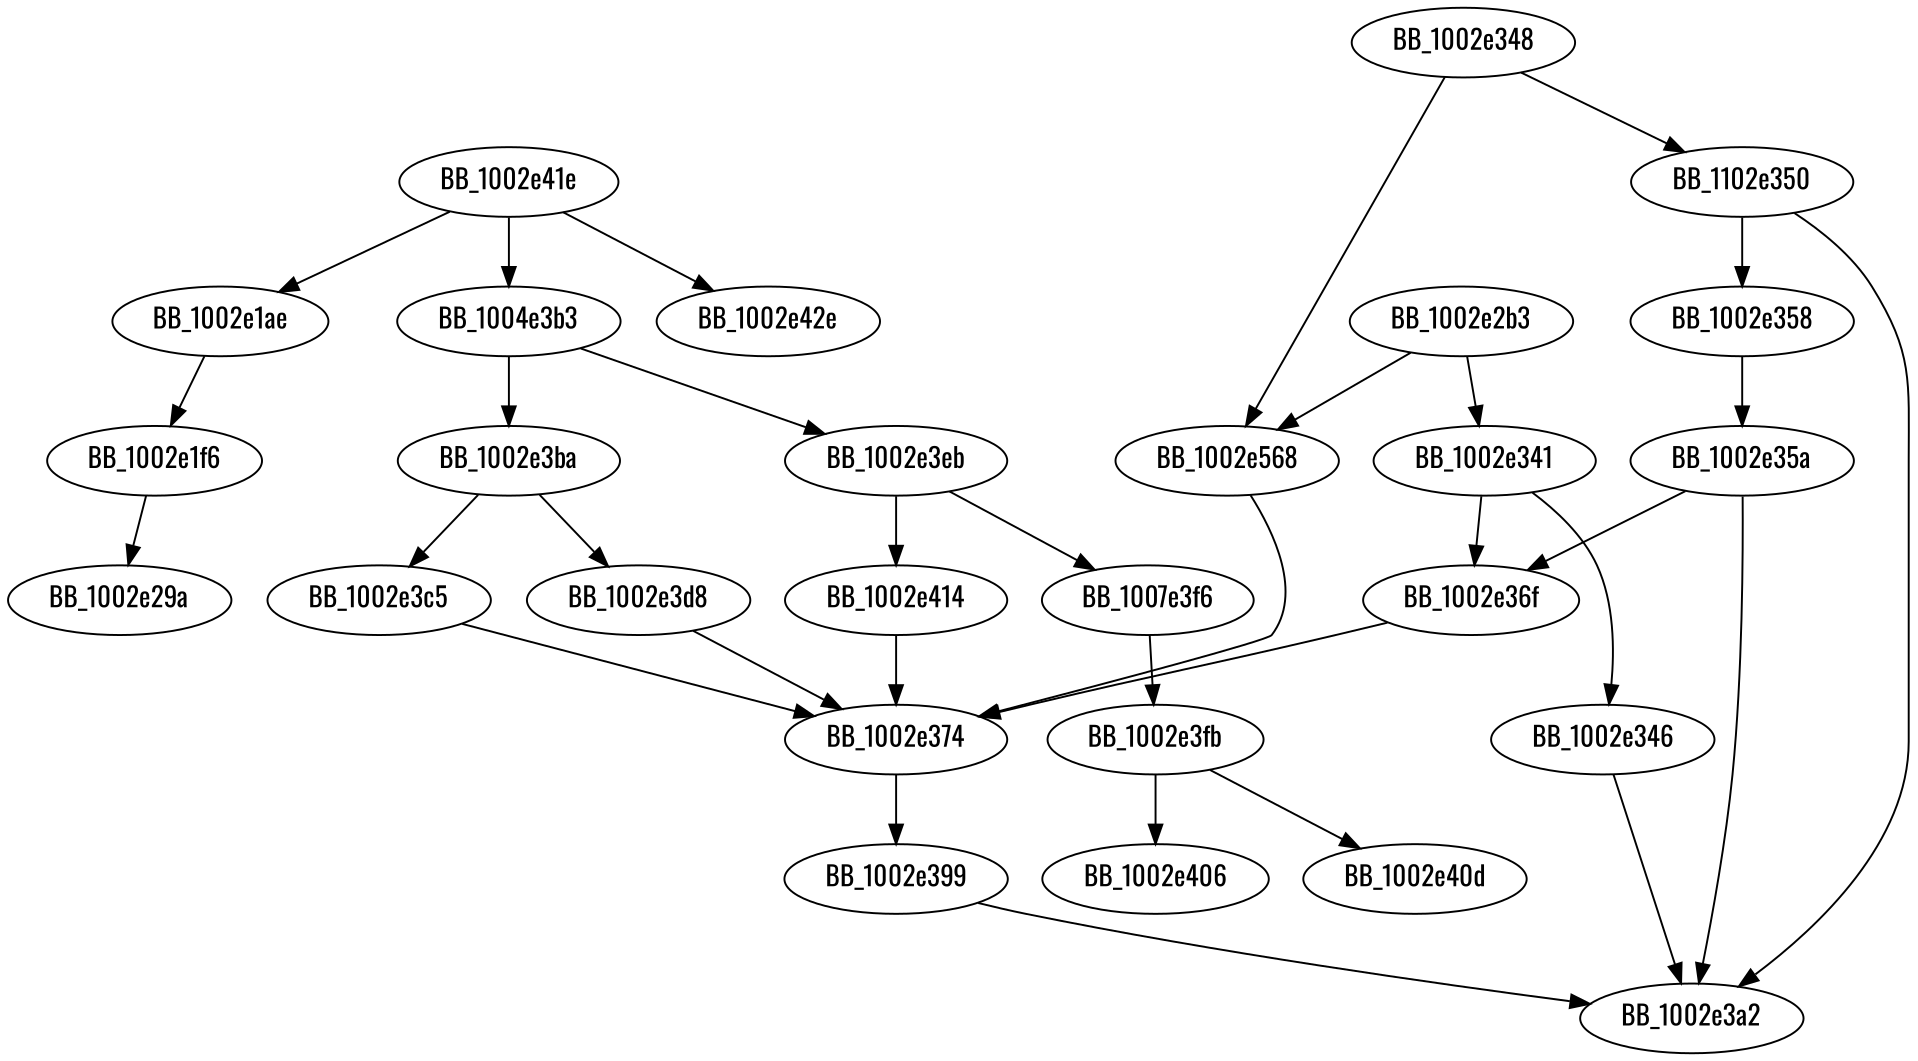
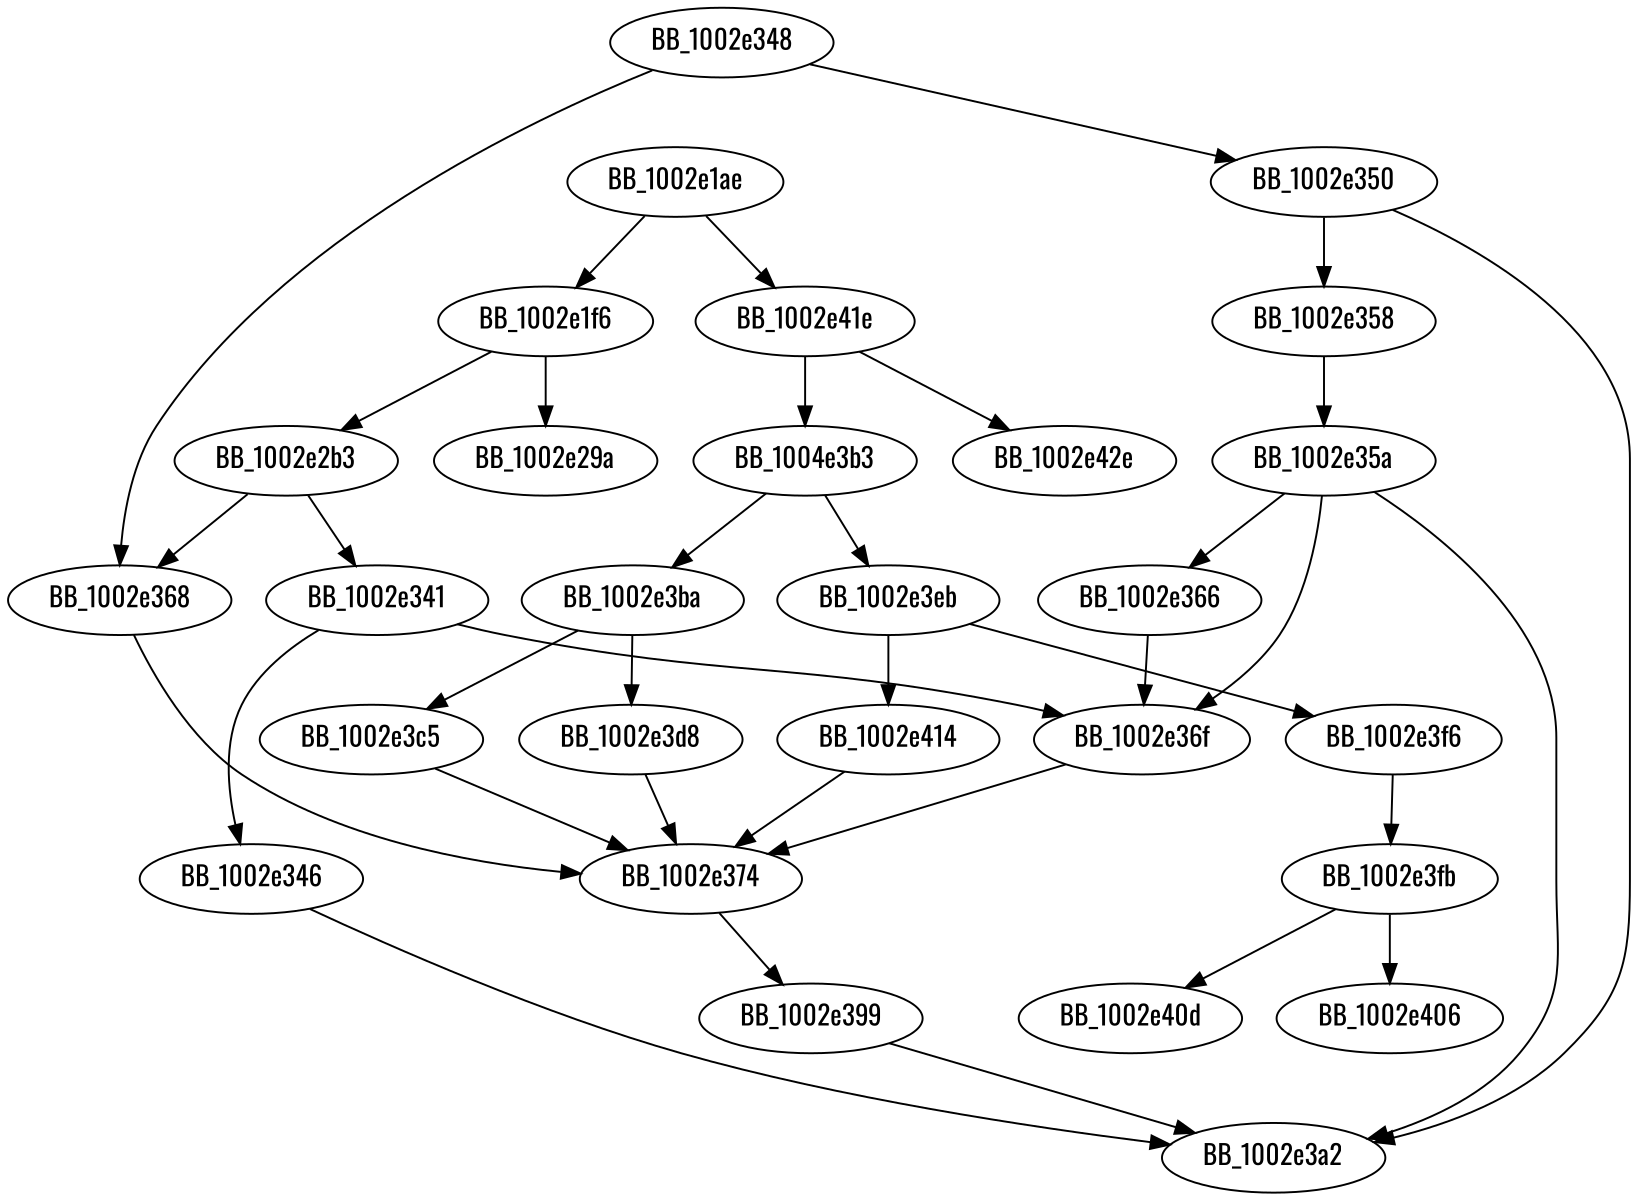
node "BB_1102e350": label "BB_1102e350" -> "BB_1002e350"
edge "BB_1002e41e" -> "BB_1002e1ae": reversed
edge "BB_1002e1f6" -> "BB_1002e2b3": added
node "BB_1002e568": label "BB_1002e568" -> "BB_1002e368"
node "BB_1007e3f6": label "BB_1007e3f6" -> "BB_1002e3f6"
node "BB_1002e366": added
